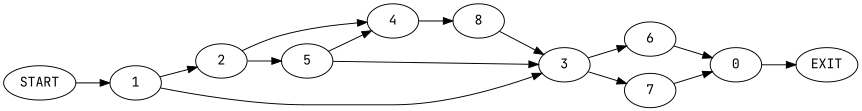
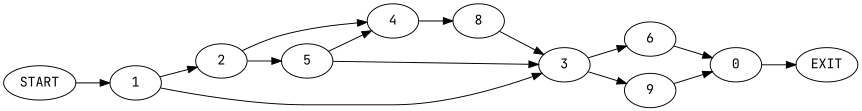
node "7": label "7" -> "9"
